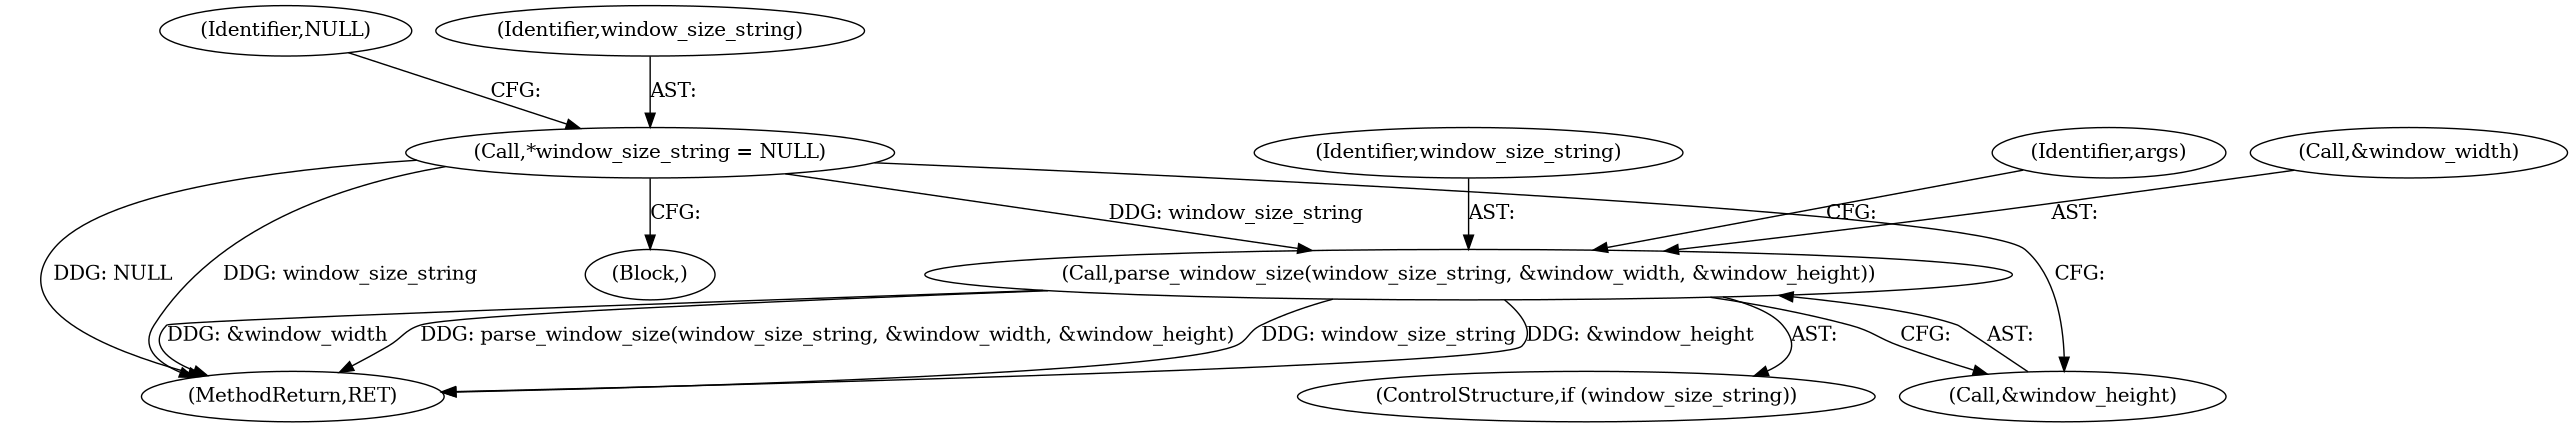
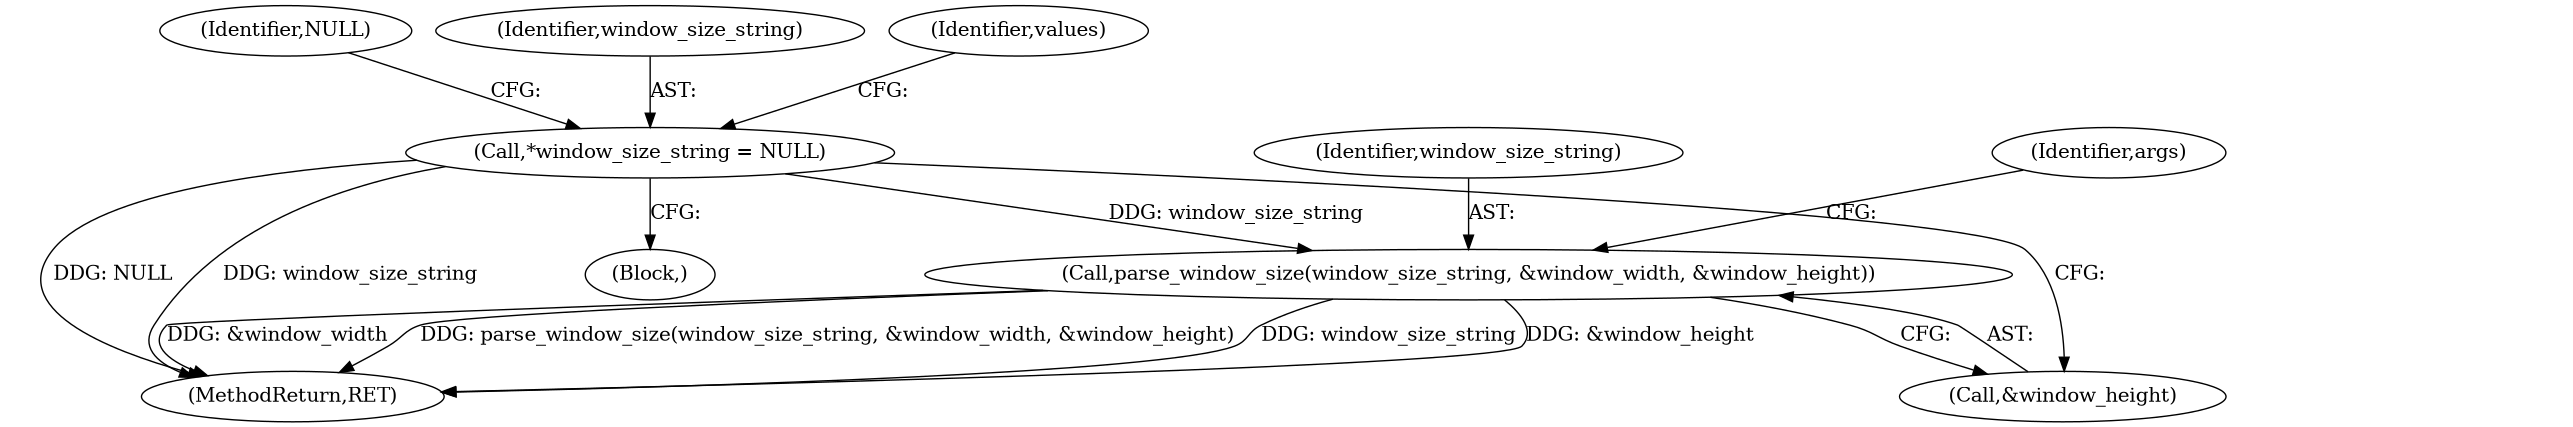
node "(Identifier,values)": added
node "(Call,&window_width)": removed
node "(ControlStructure,if (window_size_string))": removed
